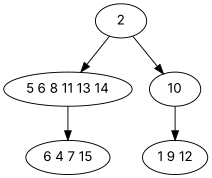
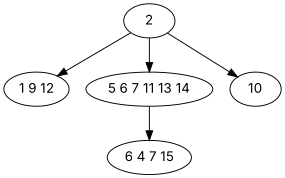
node "5 6 8 11 13 14": label "5 6 8 11 13 14" -> "5 6 7 11 13 14"
edge "10" -> "1 9 12": now "2" -> "1 9 12"
